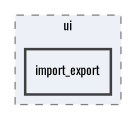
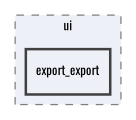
node "import_export": label "import_export" -> "export_export"
